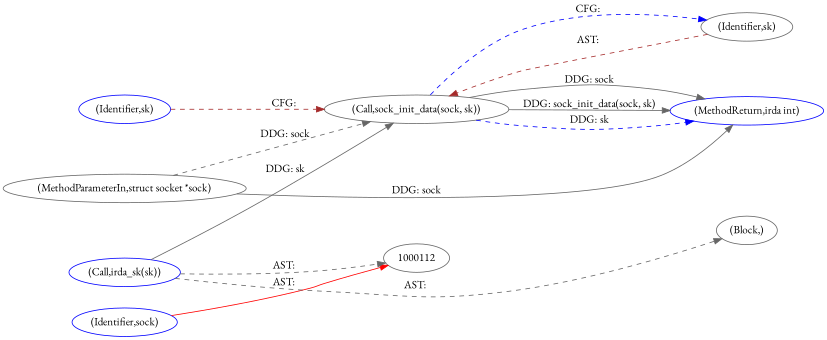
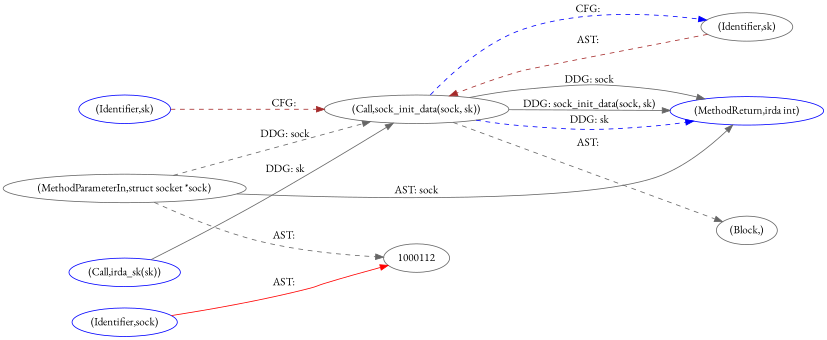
edge "(MethodParameterIn,struct socket *sock)" -> "(MethodReturn,irda int)": label "DDG: sock" -> "AST: sock"
edge "(Call,irda_sk(sk))" -> "1000112": now "(MethodParameterIn,struct socket *sock)" -> "1000112"
edge "(Call,irda_sk(sk))" -> "(Block,)": now "(Call,sock_init_data(sock, sk))" -> "(Block,)"
